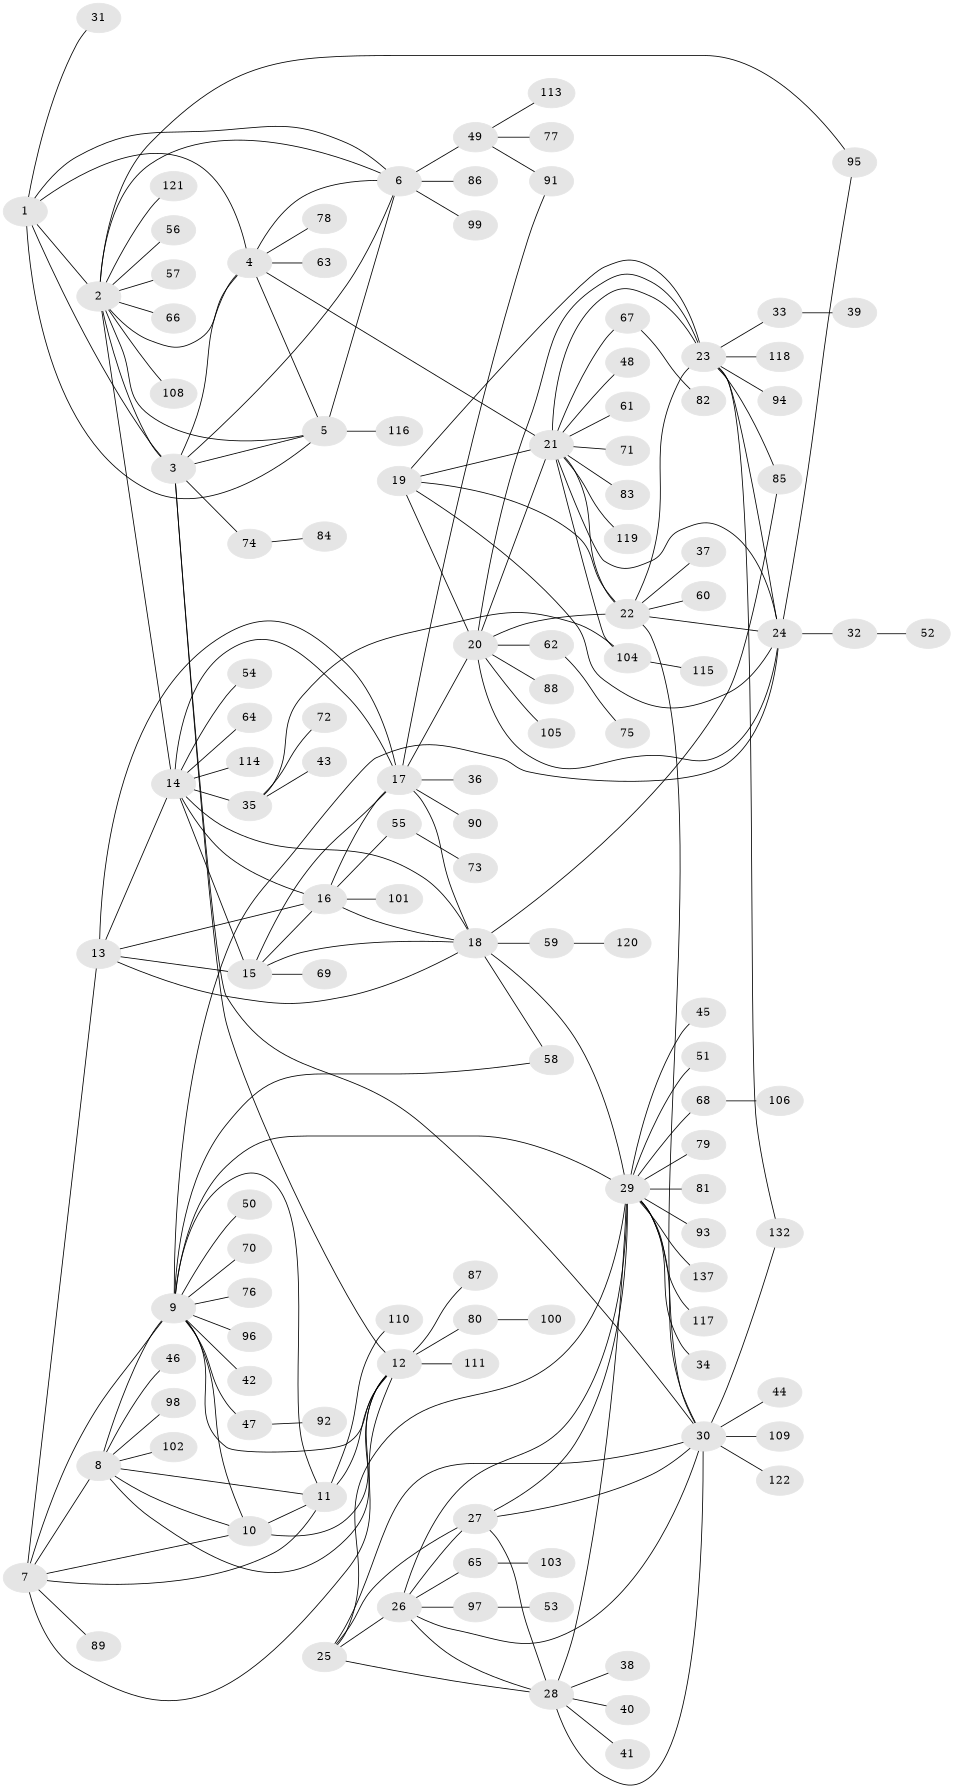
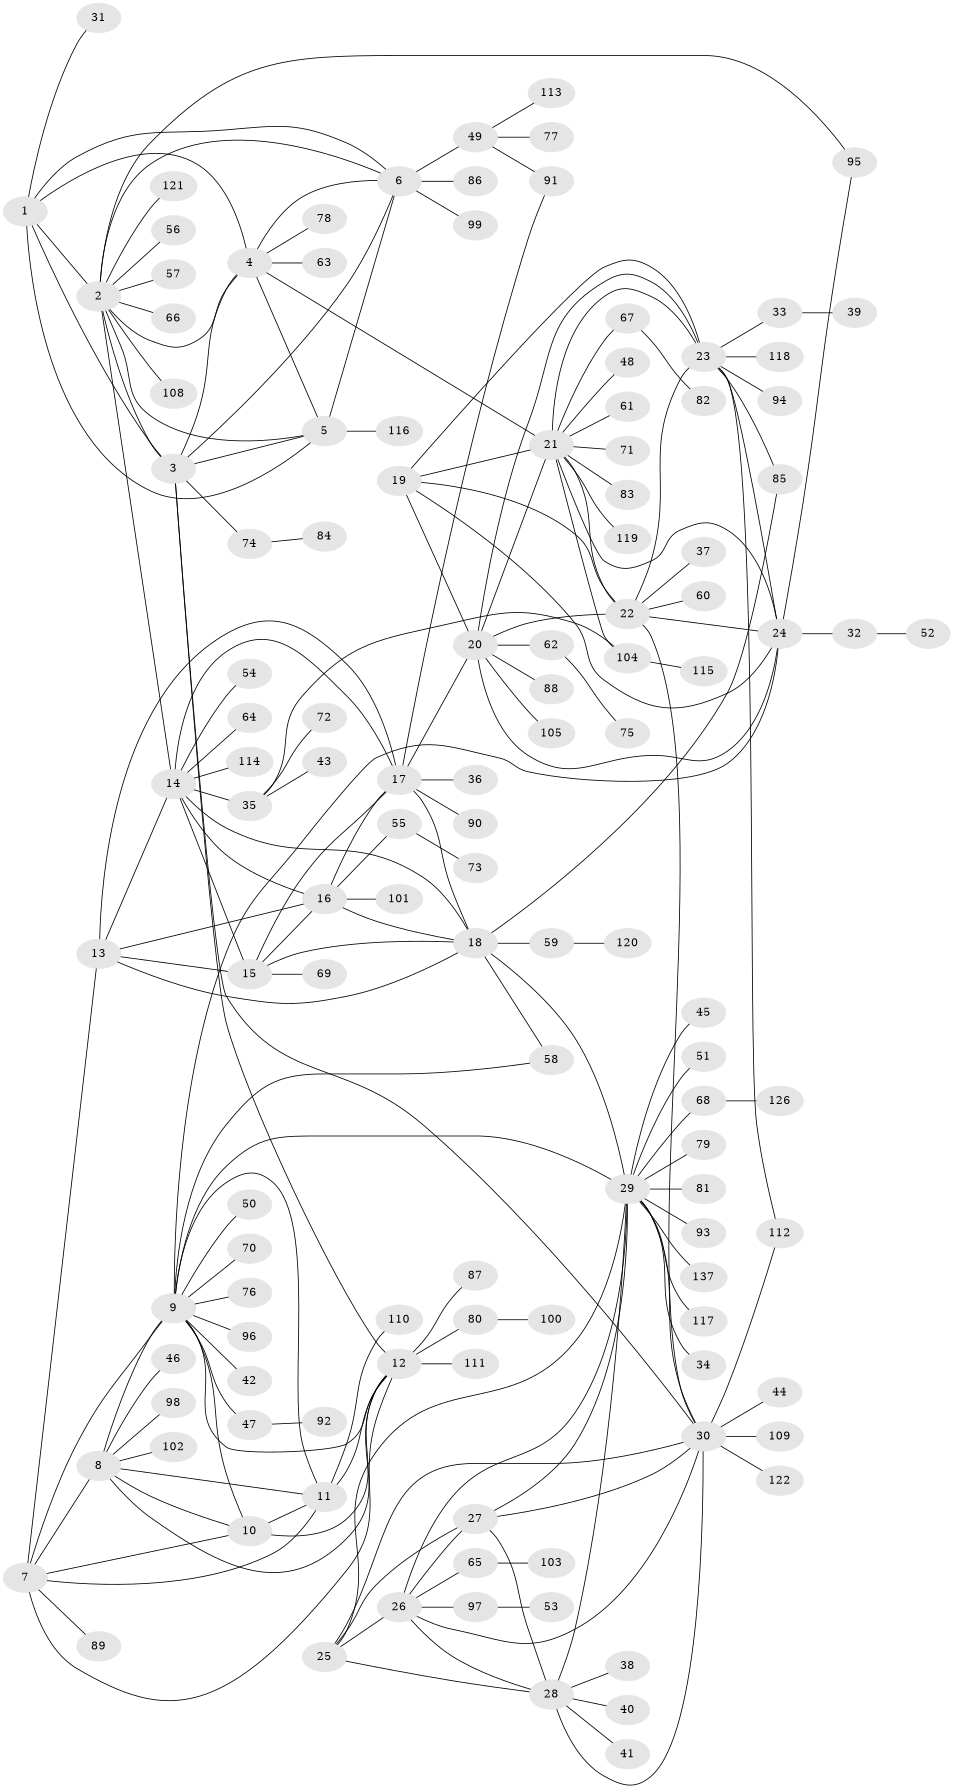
node "106": label "106" -> "126"
node "132": label "132" -> "112"
